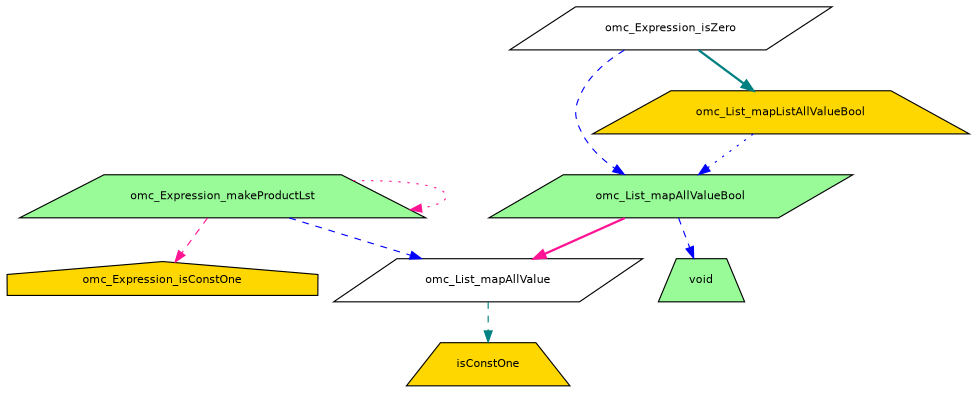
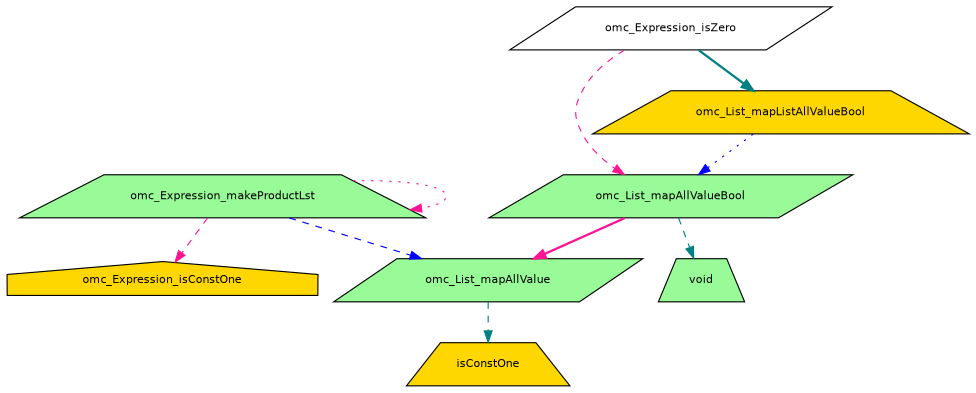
edge "omc_Expression_isZero" -> "omc_List_mapAllValueBool": color blue -> deeppink
edge "omc_List_mapAllValueBool" -> "void": color blue -> teal
node "omc_List_mapAllValue": fillcolor white -> palegreen
